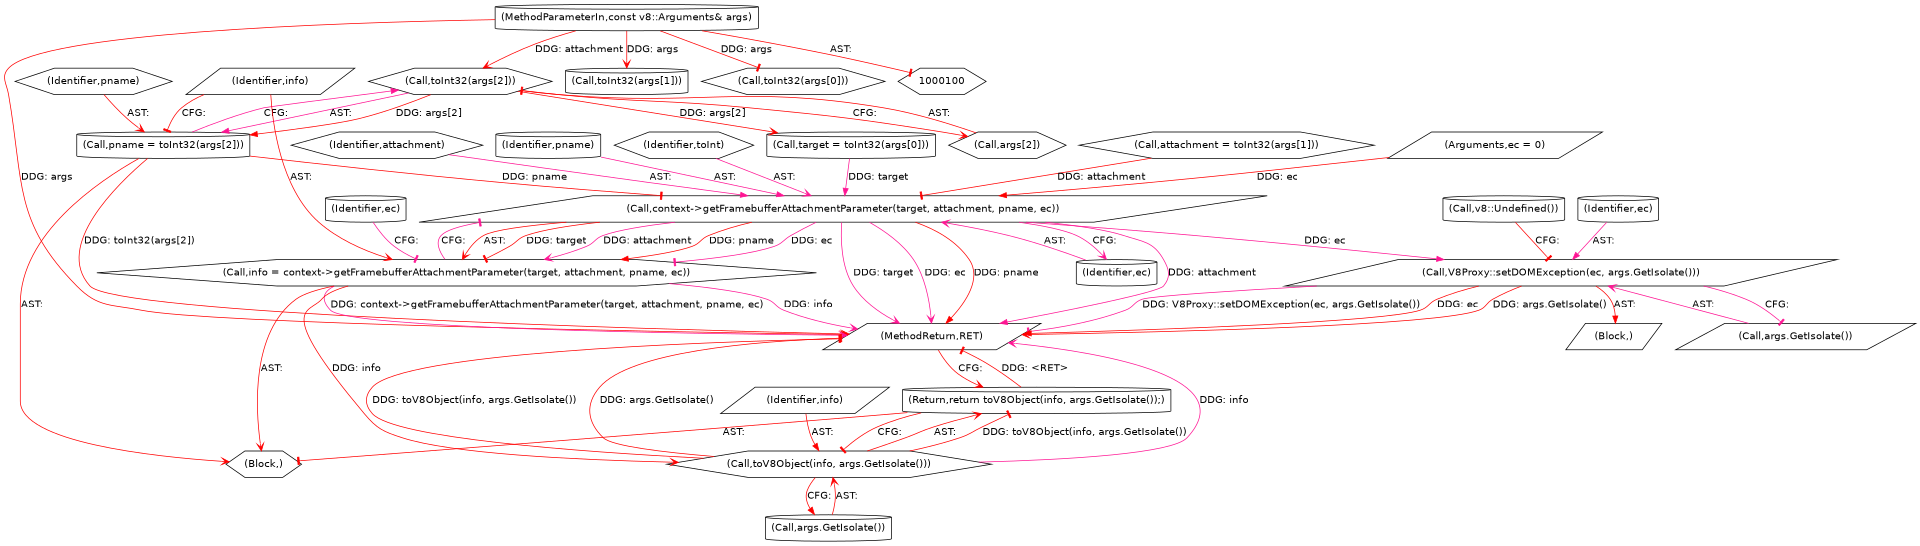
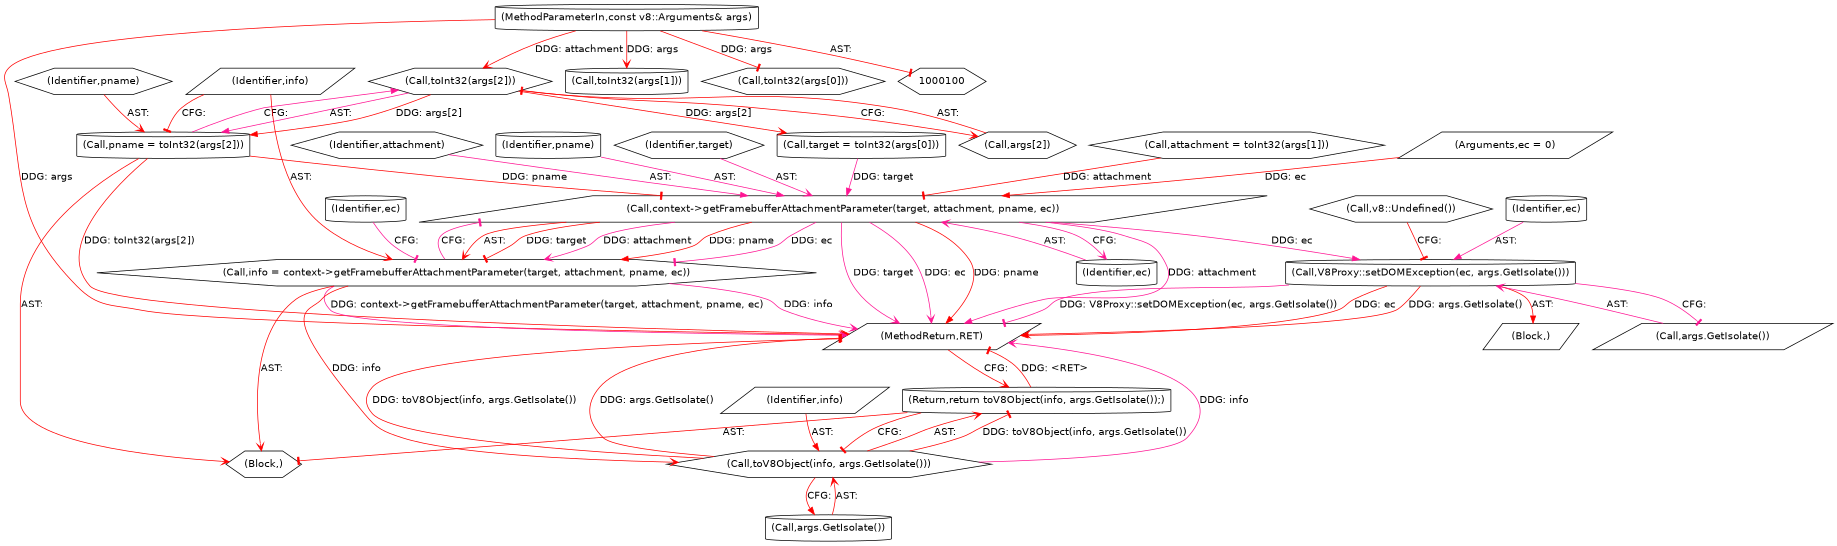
node "(Identifier,toInt)": label "(Identifier,toInt)" -> "(Identifier,target)"
node "(Call,v8::Undefined())": shape cylinder -> hexagon
node "(Call,V8Proxy::setDOMException(ec, args.GetIsolate()))": shape parallelogram -> cylinder
